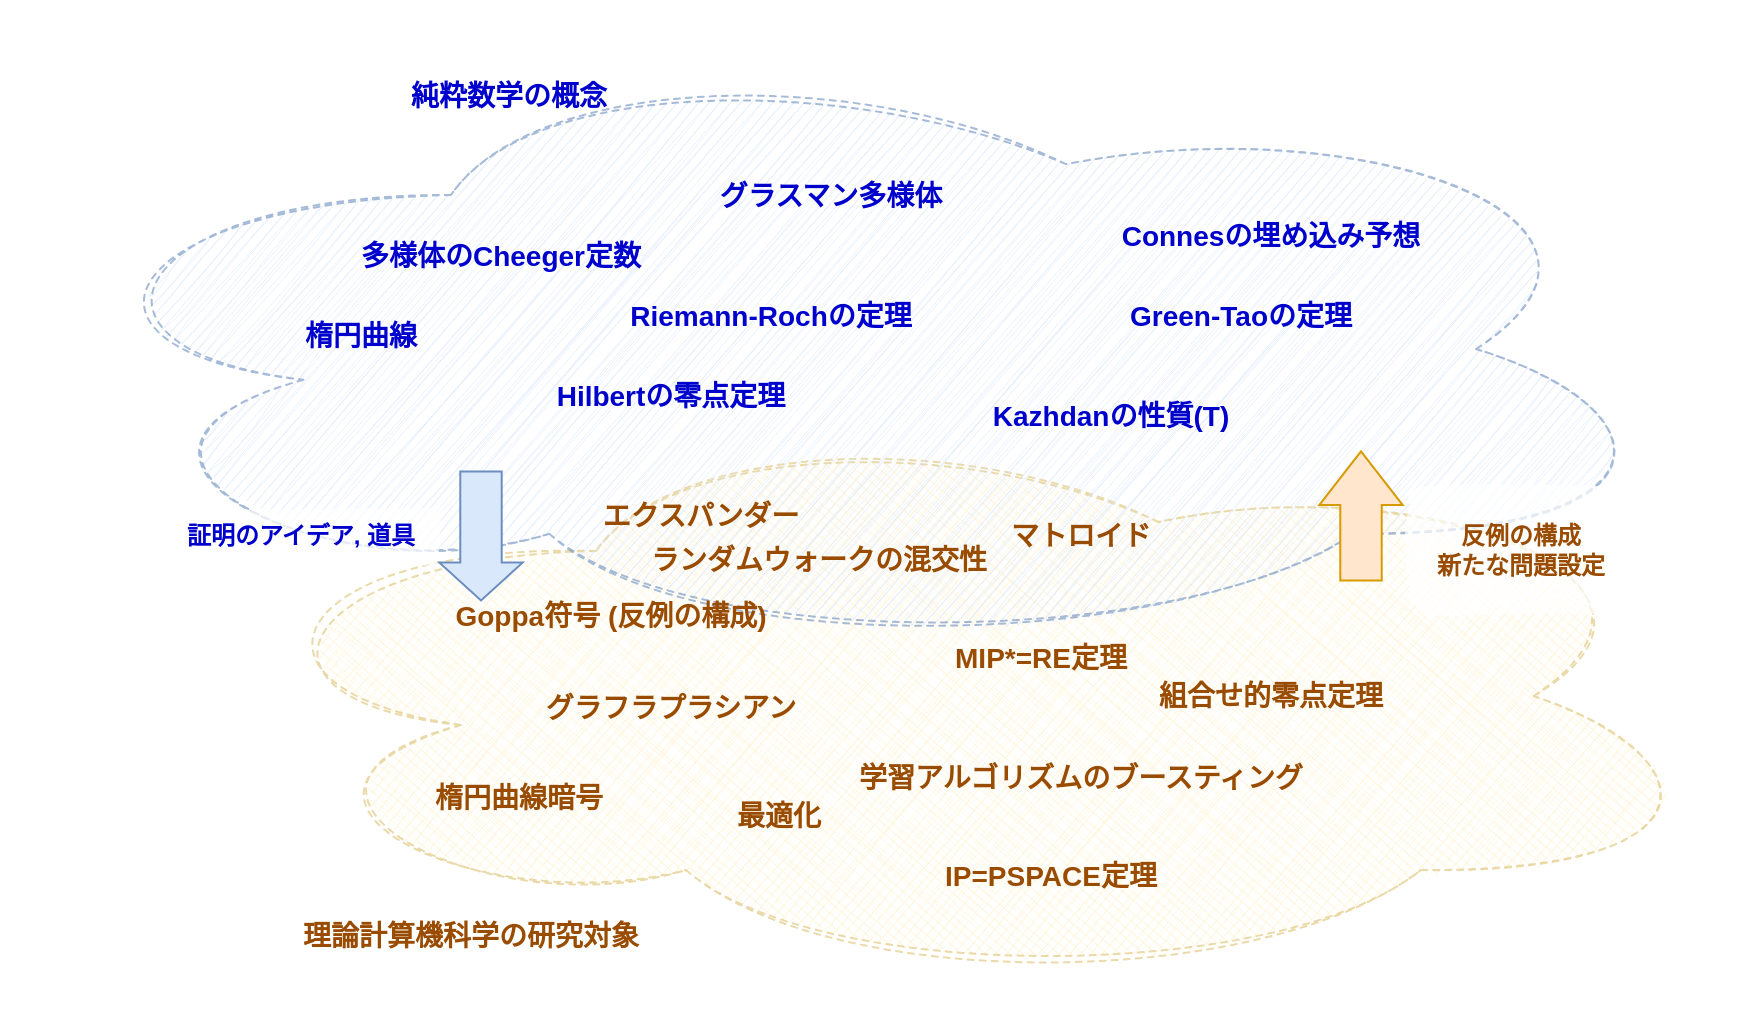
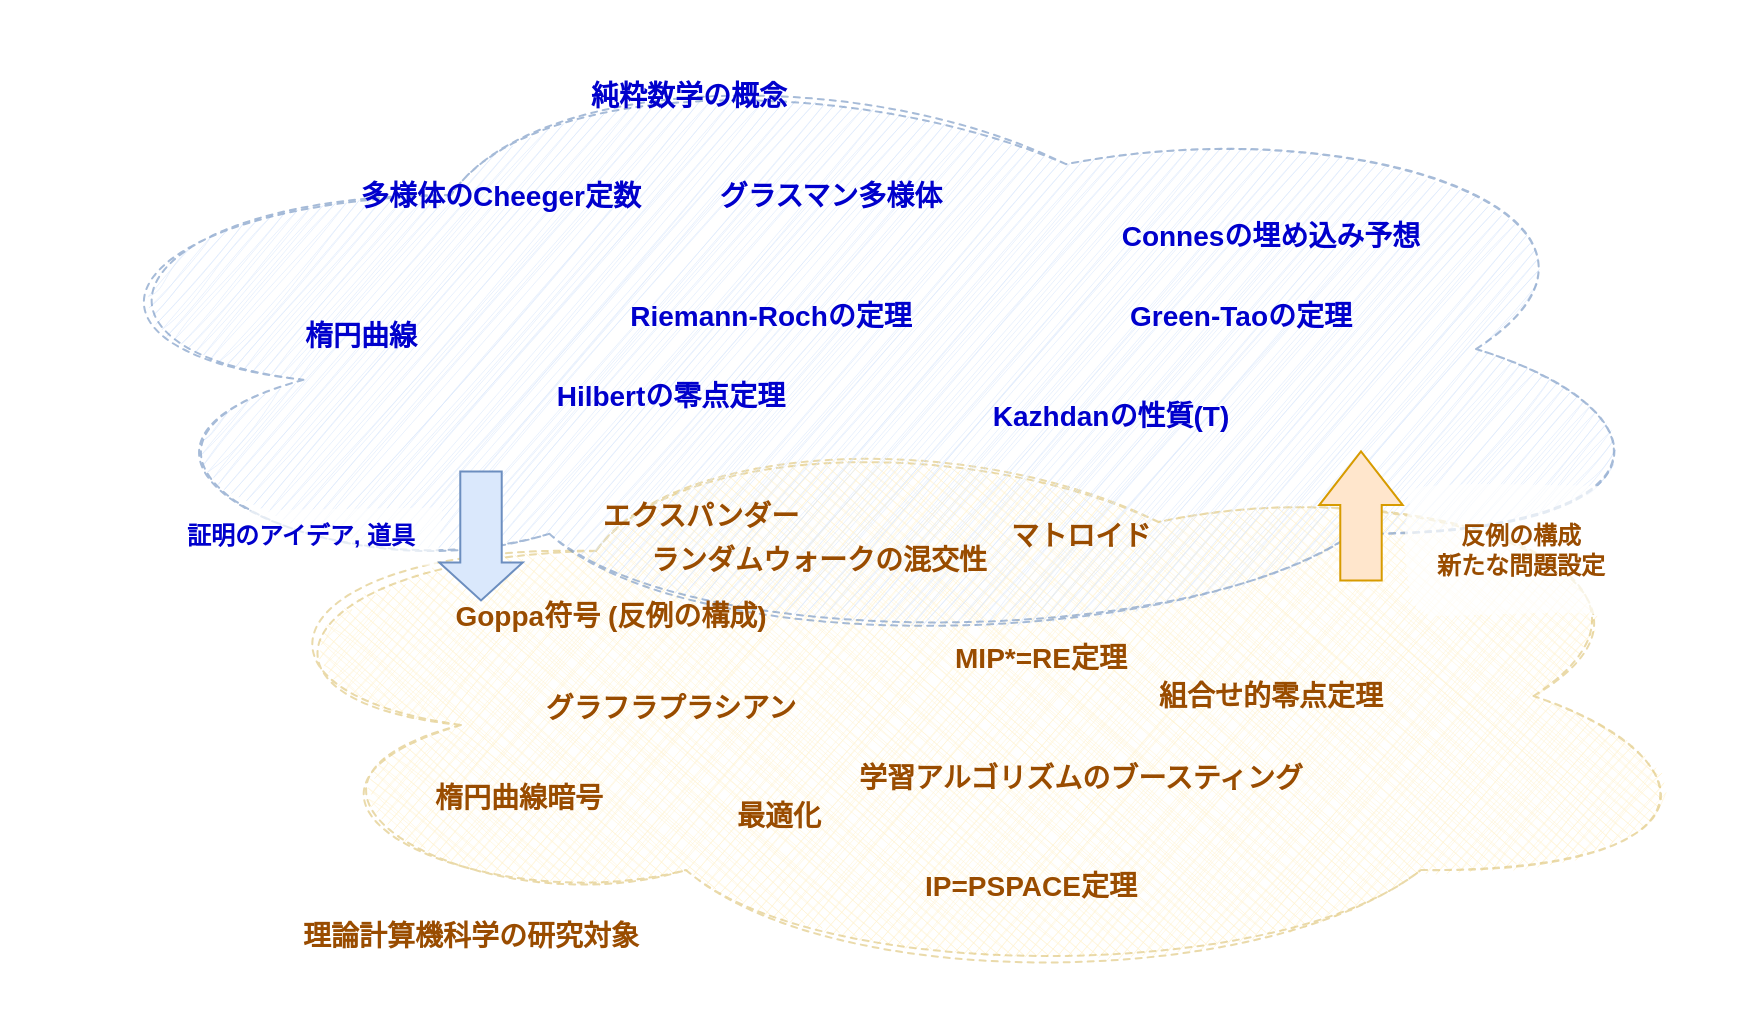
node "純粋数学の概念": moved (509, 96) -> (689, 96)
node "多様体のCheeger定数": moved (501, 256) -> (501, 196)
node "IP=PSPACE定理": moved (1051, 876) -> (1031, 886)
